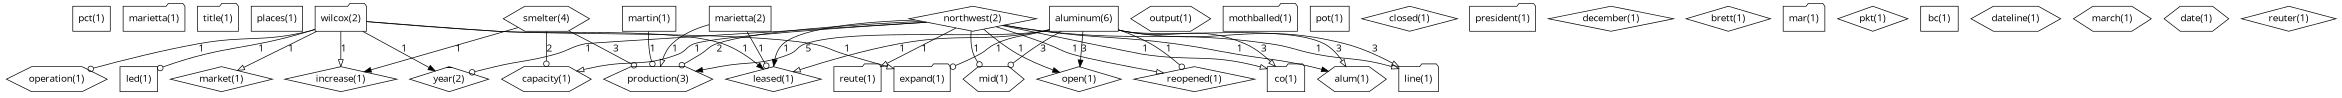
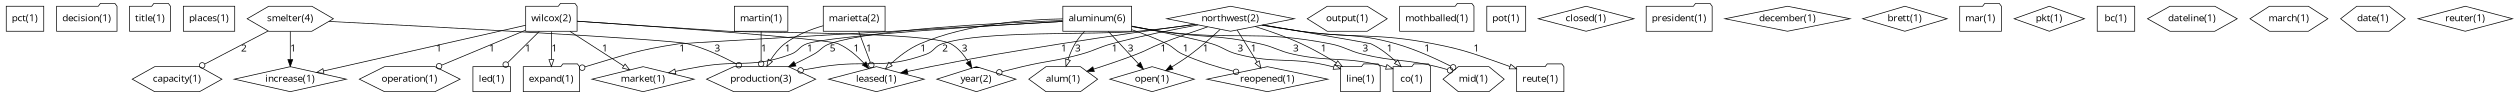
node "marietta(1)": label "marietta(1)" -> "decision(1)"
edge "northwest(2)" -> "capacity(1)": removed, label "1"
edge "aluminum(6)" -> "market(1)": added, label "1"
edge "wilcox(2)" -> "year(2)": label "1" -> "3"
